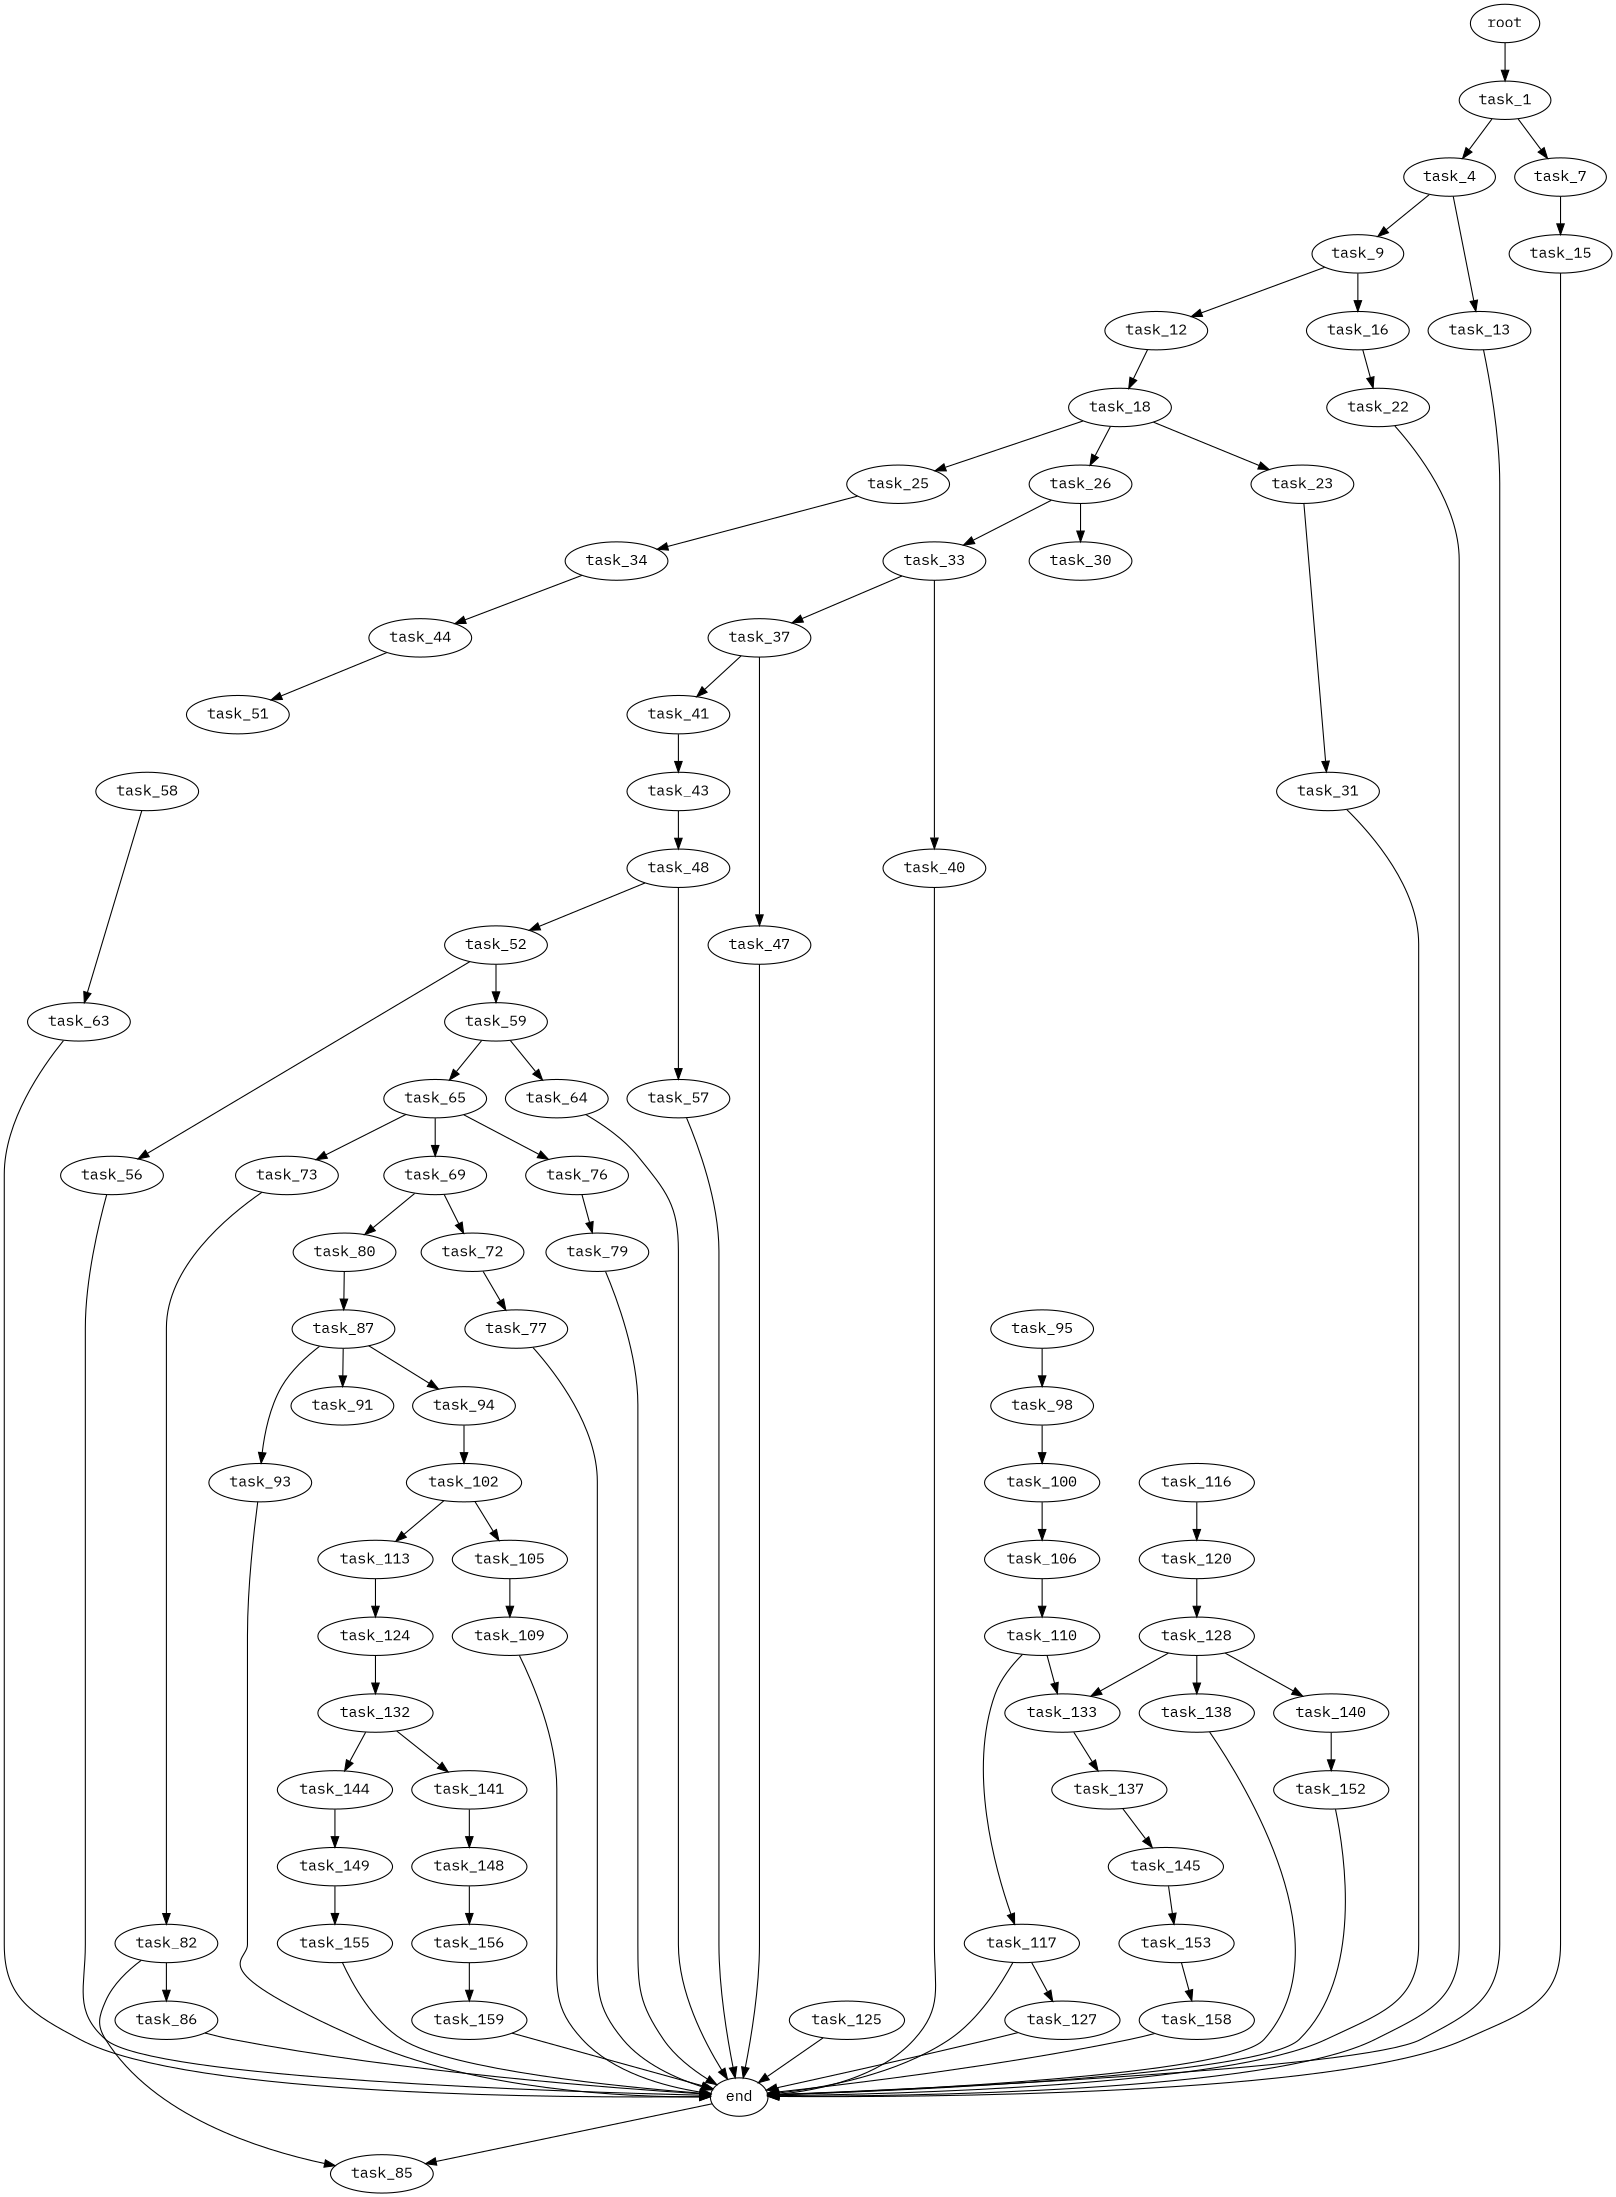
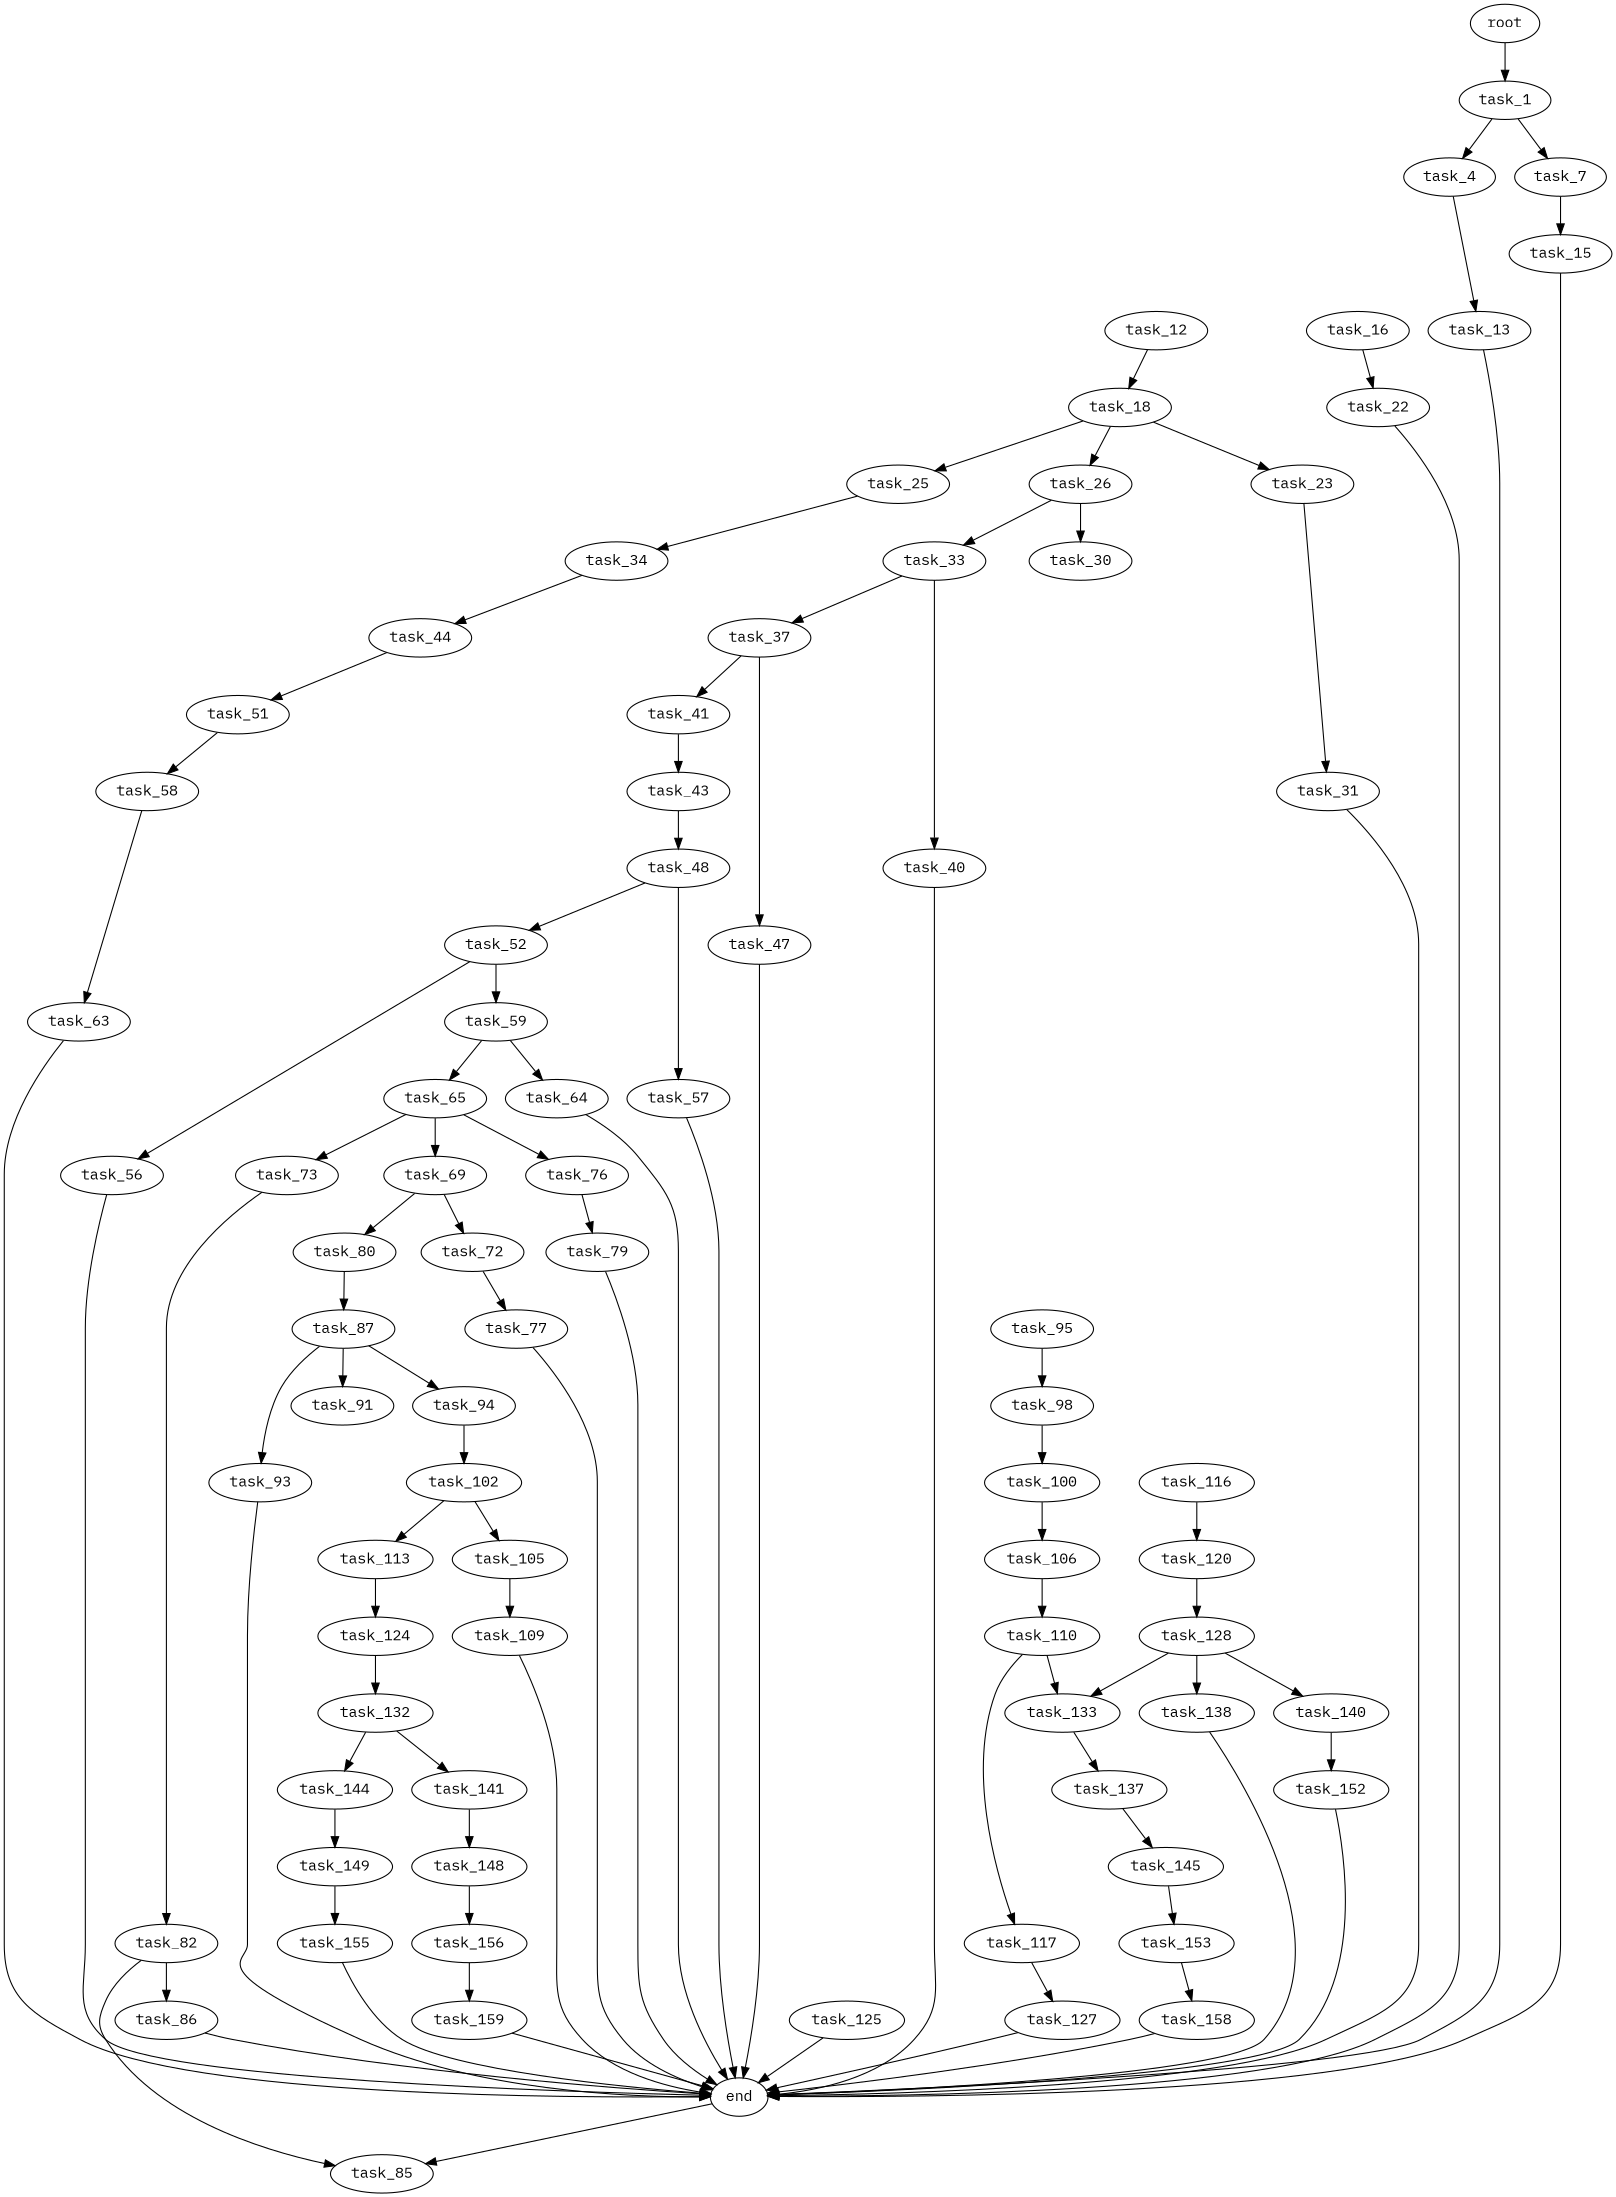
node "task_9": removed
edge "task_51" -> "task_58": added
edge "task_117" -> "end": removed
